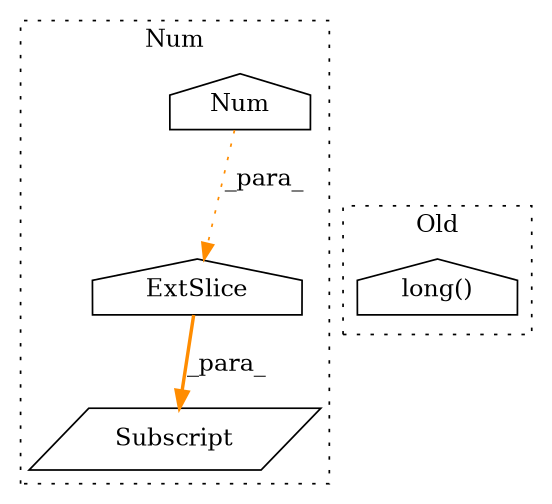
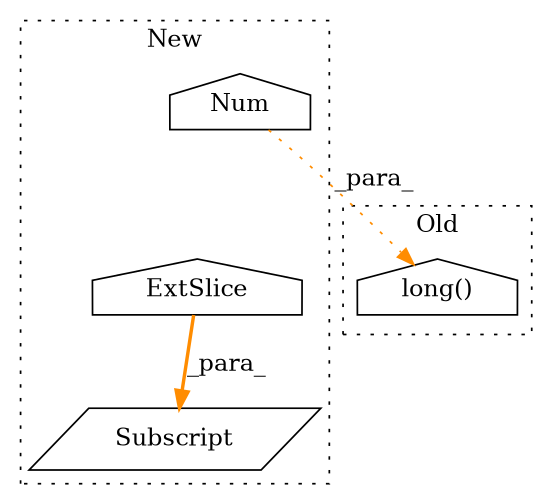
cluster "Num": label "Num" -> "New"
edge "Num" -> "ExtSlice": now "Num" -> "long()"
